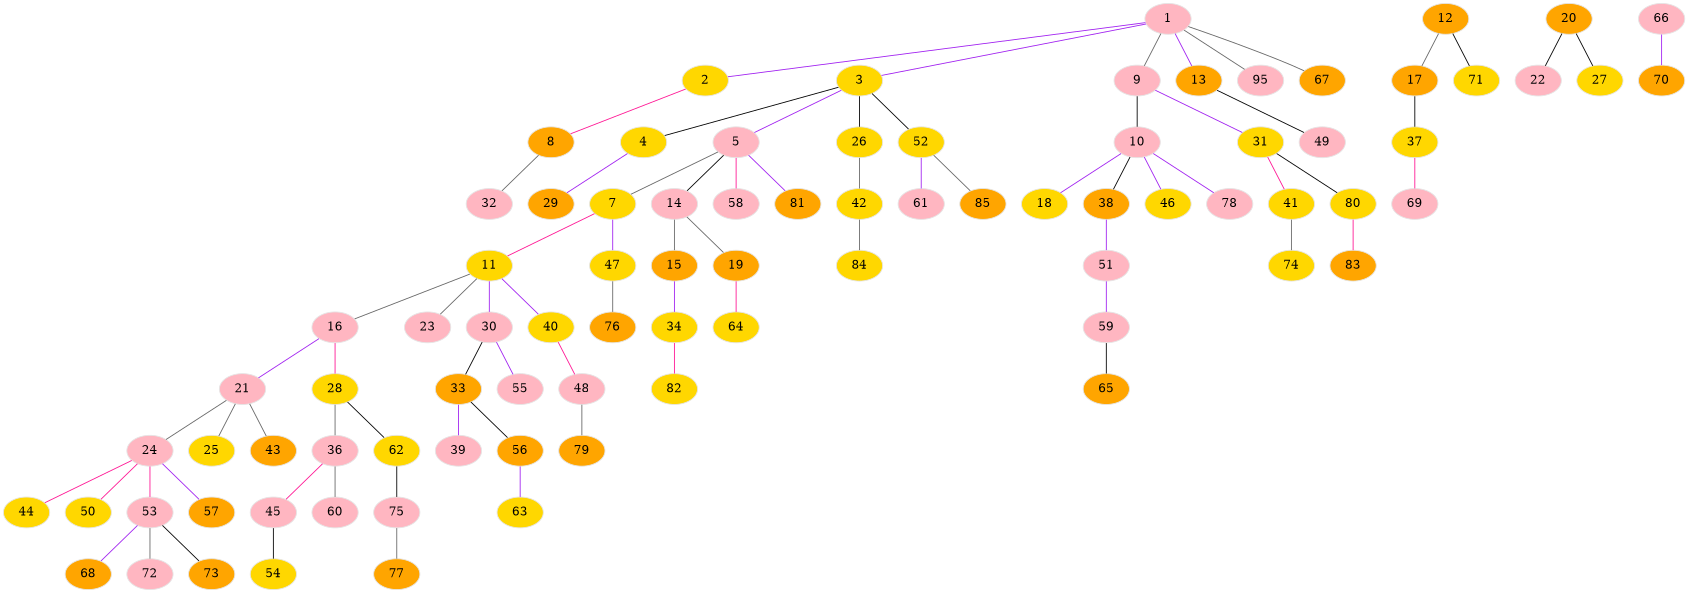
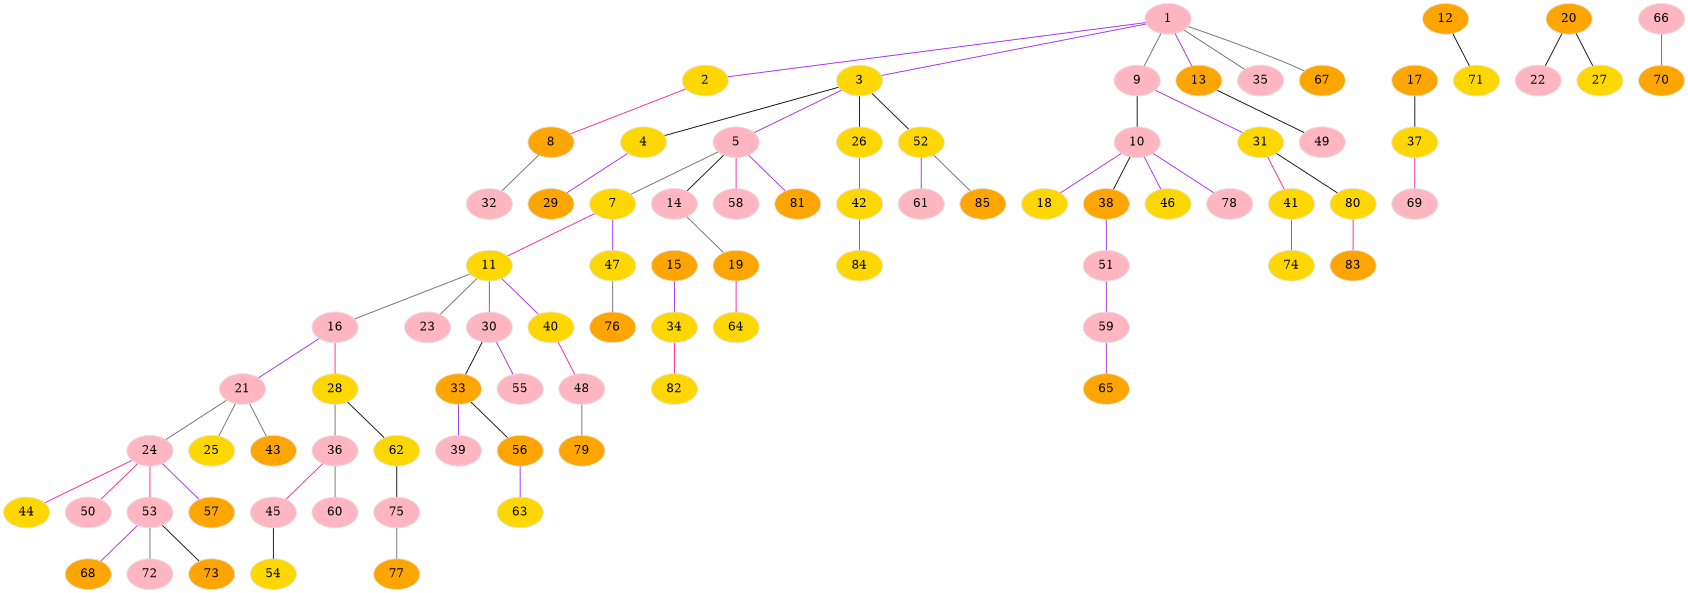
edge "12" -- "17": removed
node "95": label "95" -> "35"
edge "14" -- "15": removed
edge "59" -- "65": color black -> purple
node "50": fillcolor gold -> lightpink
